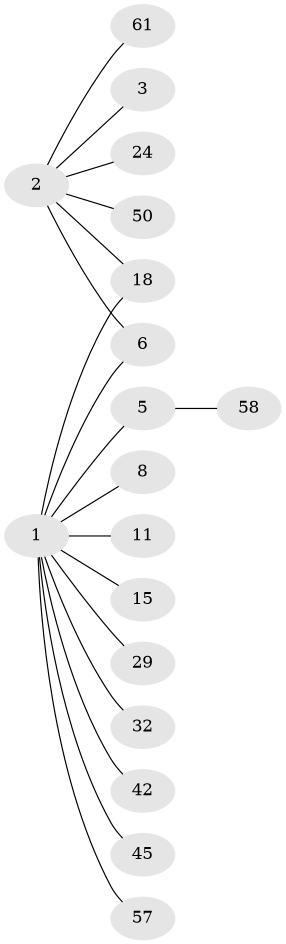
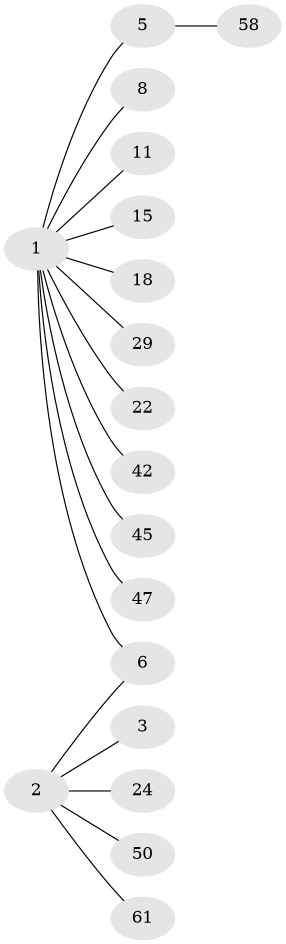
edge "2" -- "18": removed
node "32": label "32" -> "22"
node "57": label "57" -> "47"
